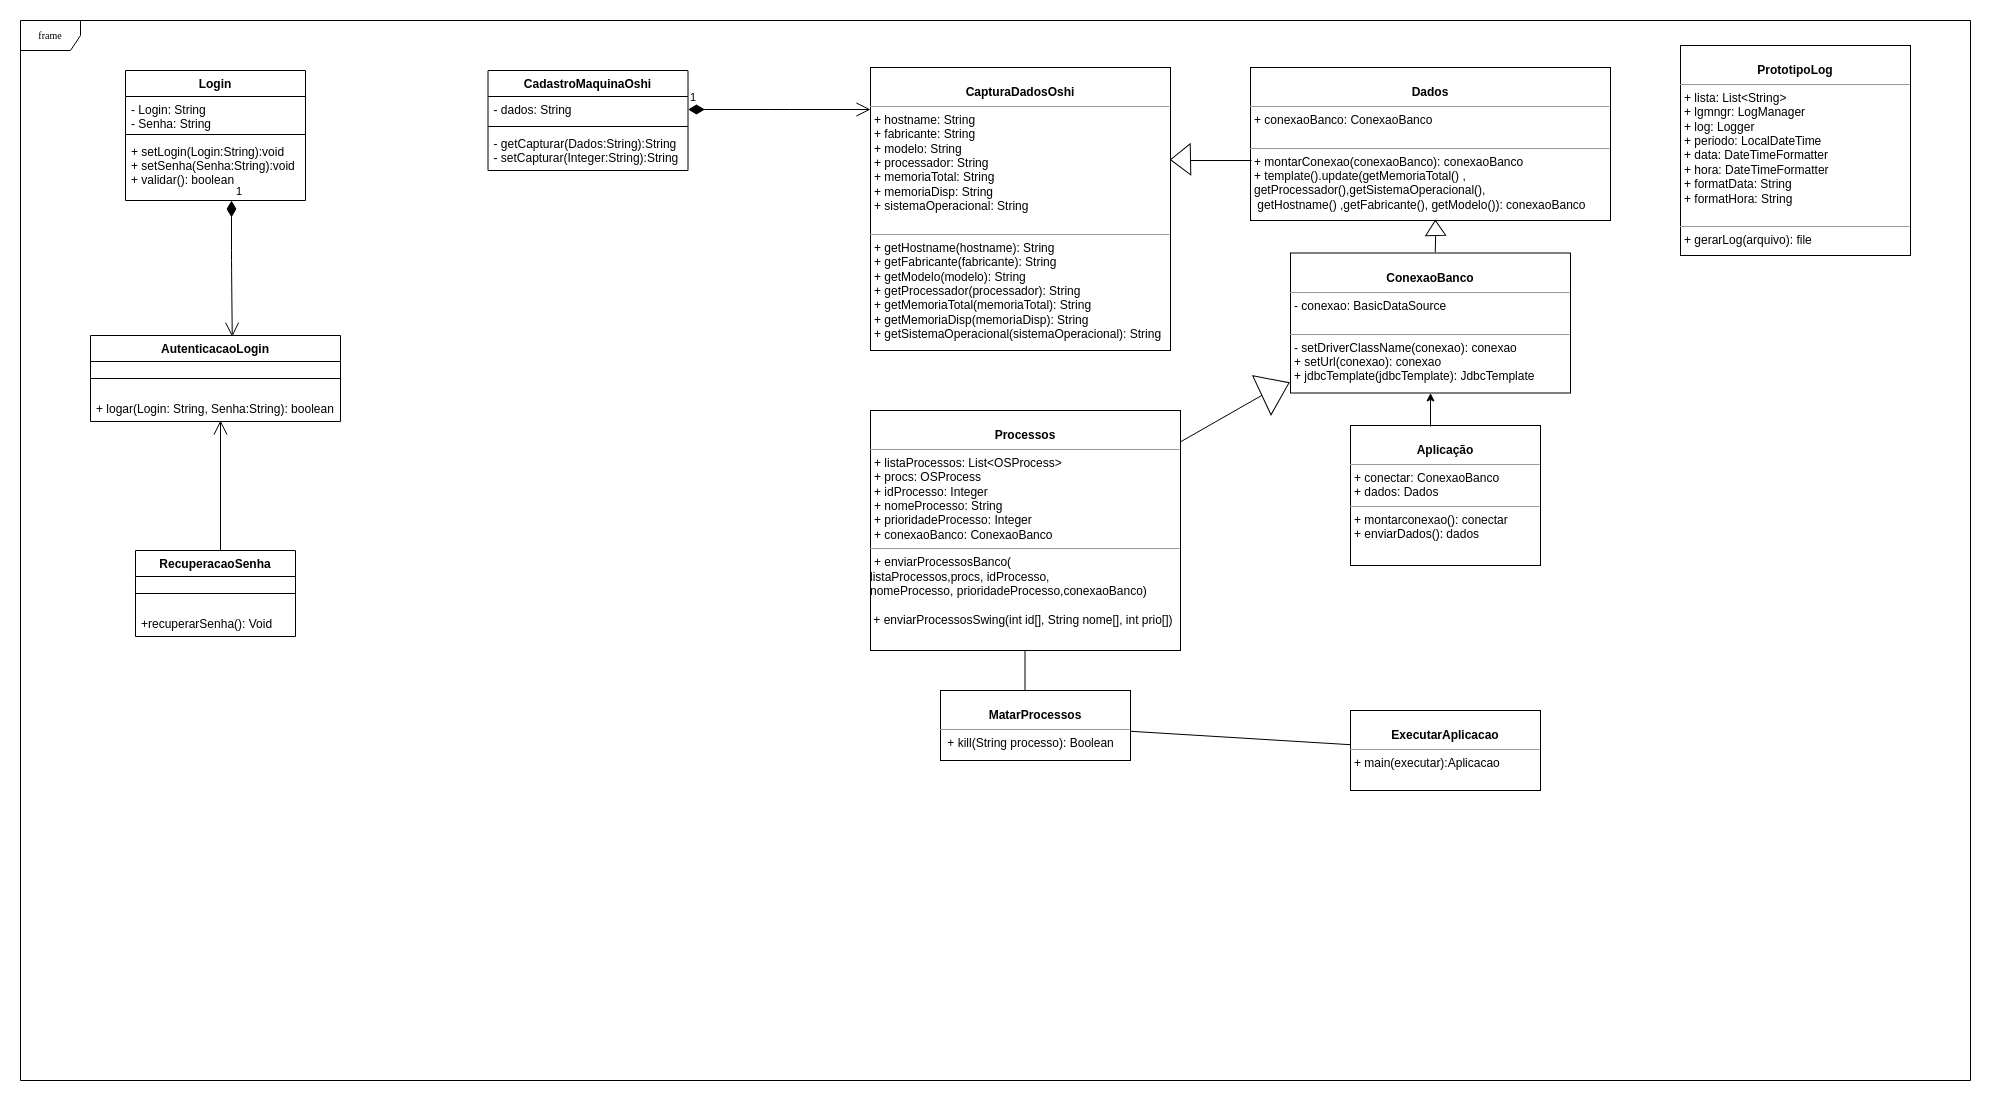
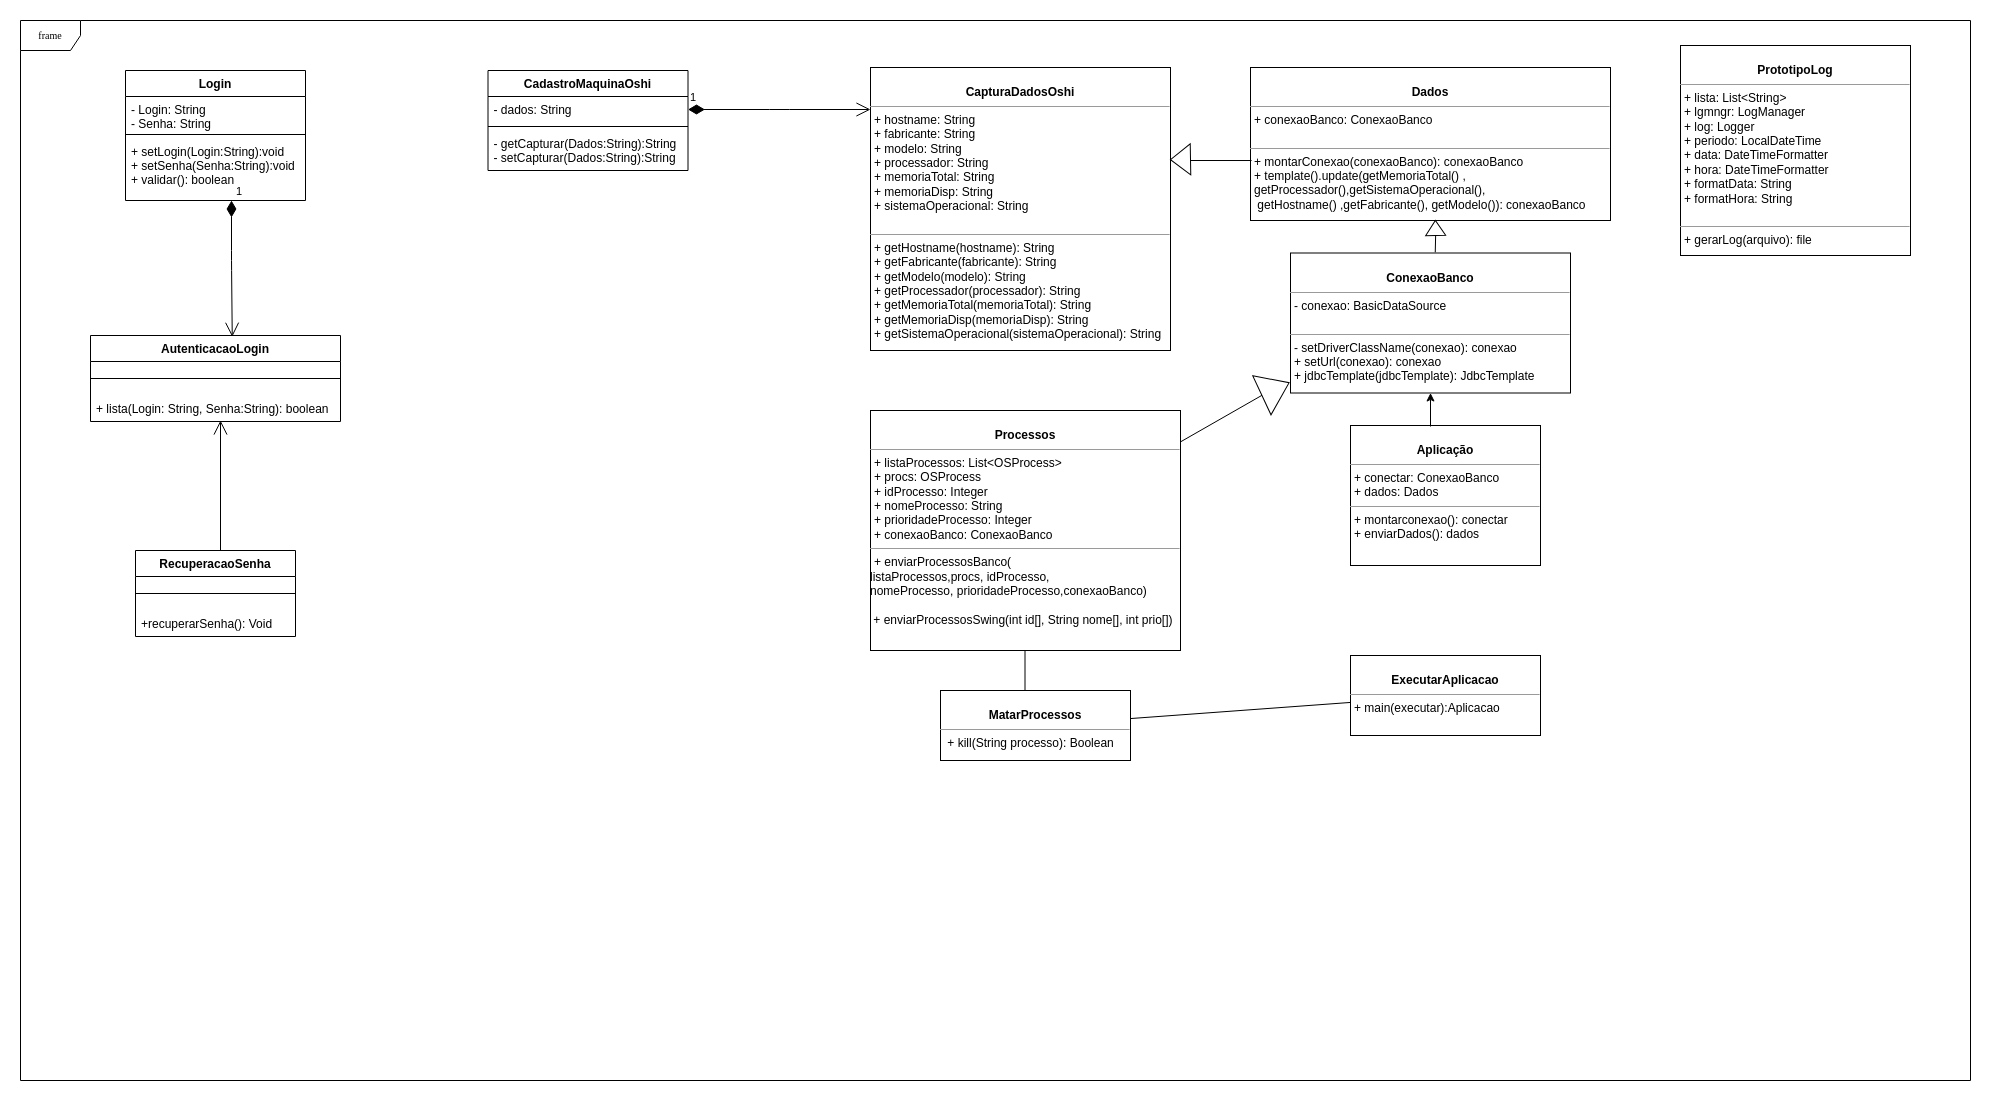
node "- getCapturar(Dados:String):String - setCapturar(Integer:String):String": label "- getCapturar(Dados:String):String - setCapturar(Integer:String):String" -> "- getCapturar(Dados:String):String - setCapturar(Dados:String):String"
node "+ logar(Login: String, Senha:String): boolean": label "+ logar(Login: String, Senha:String): boolean" -> "+ lista(Login: String, Senha:String): boolean"
node "ExecutarAplicacao + main(executar):Aplicacao": moved (1446, 751) -> (1446, 696)
